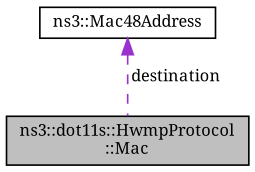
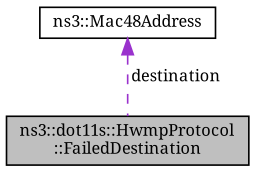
node "ns3::dot11s::HwmpProtocol ::Mac": label "ns3::dot11s::HwmpProtocol ::Mac" -> "ns3::dot11s::HwmpProtocol ::FailedDestination"
